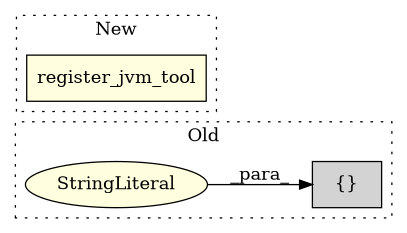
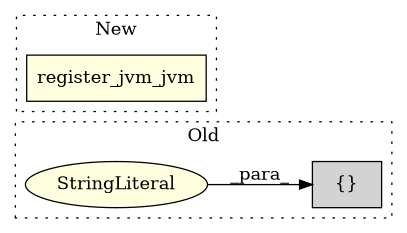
node "register_jvm_tool": label "register_jvm_tool" -> "register_jvm_jvm"
